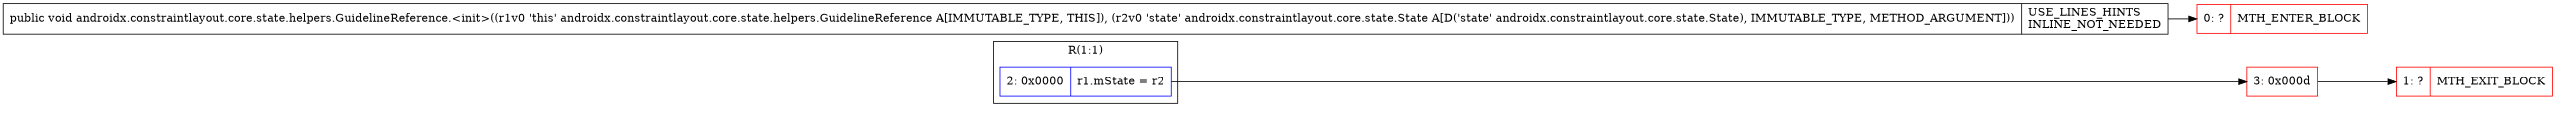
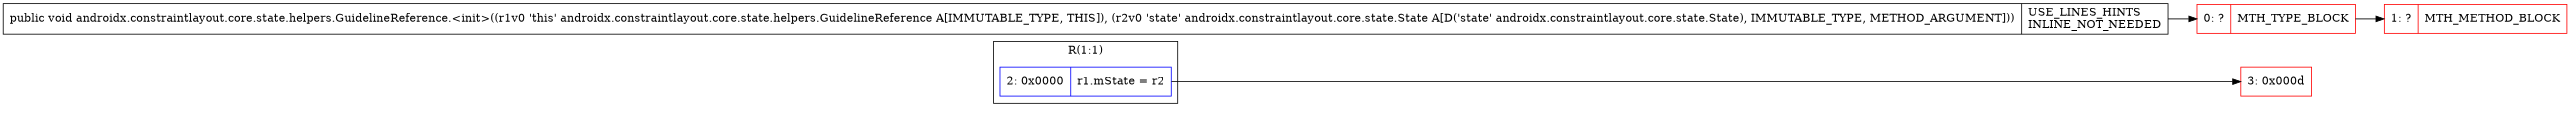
node "0: ?": text "MTH_ENTER_BLOCK" -> "MTH_TYPE_BLOCK"
node "1: ?": text "MTH_EXIT_BLOCK" -> "MTH_METHOD_BLOCK"
edge "3: 0x000d" -> "1: ?": now "0: ?" -> "1: ?"
